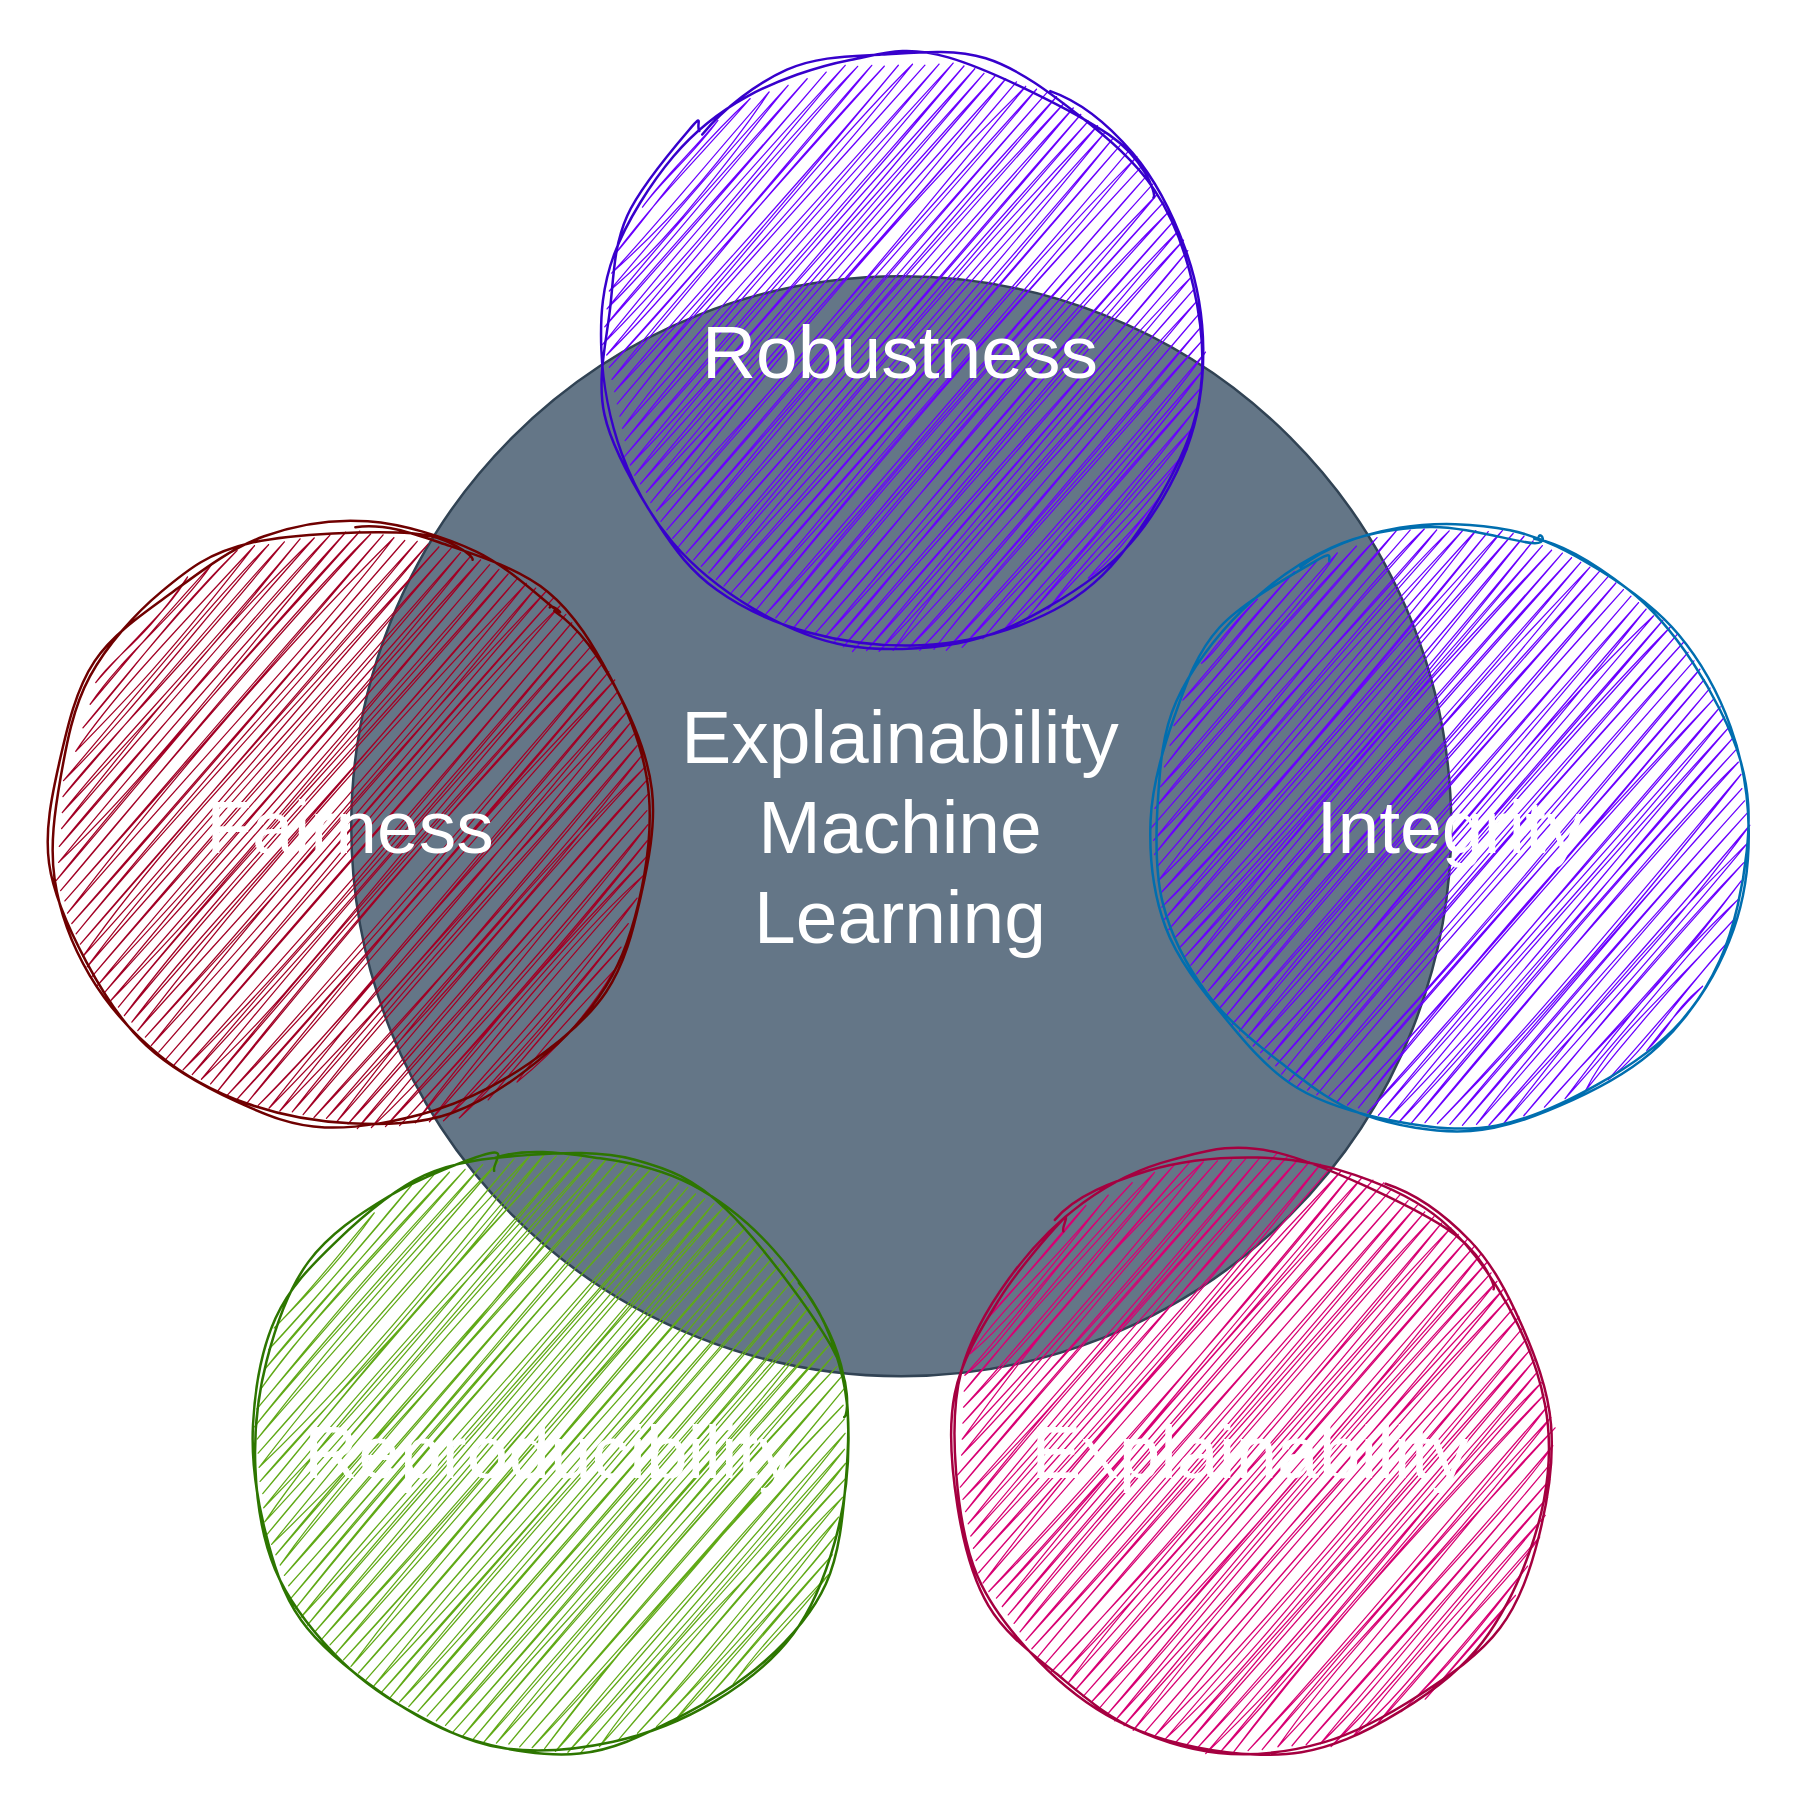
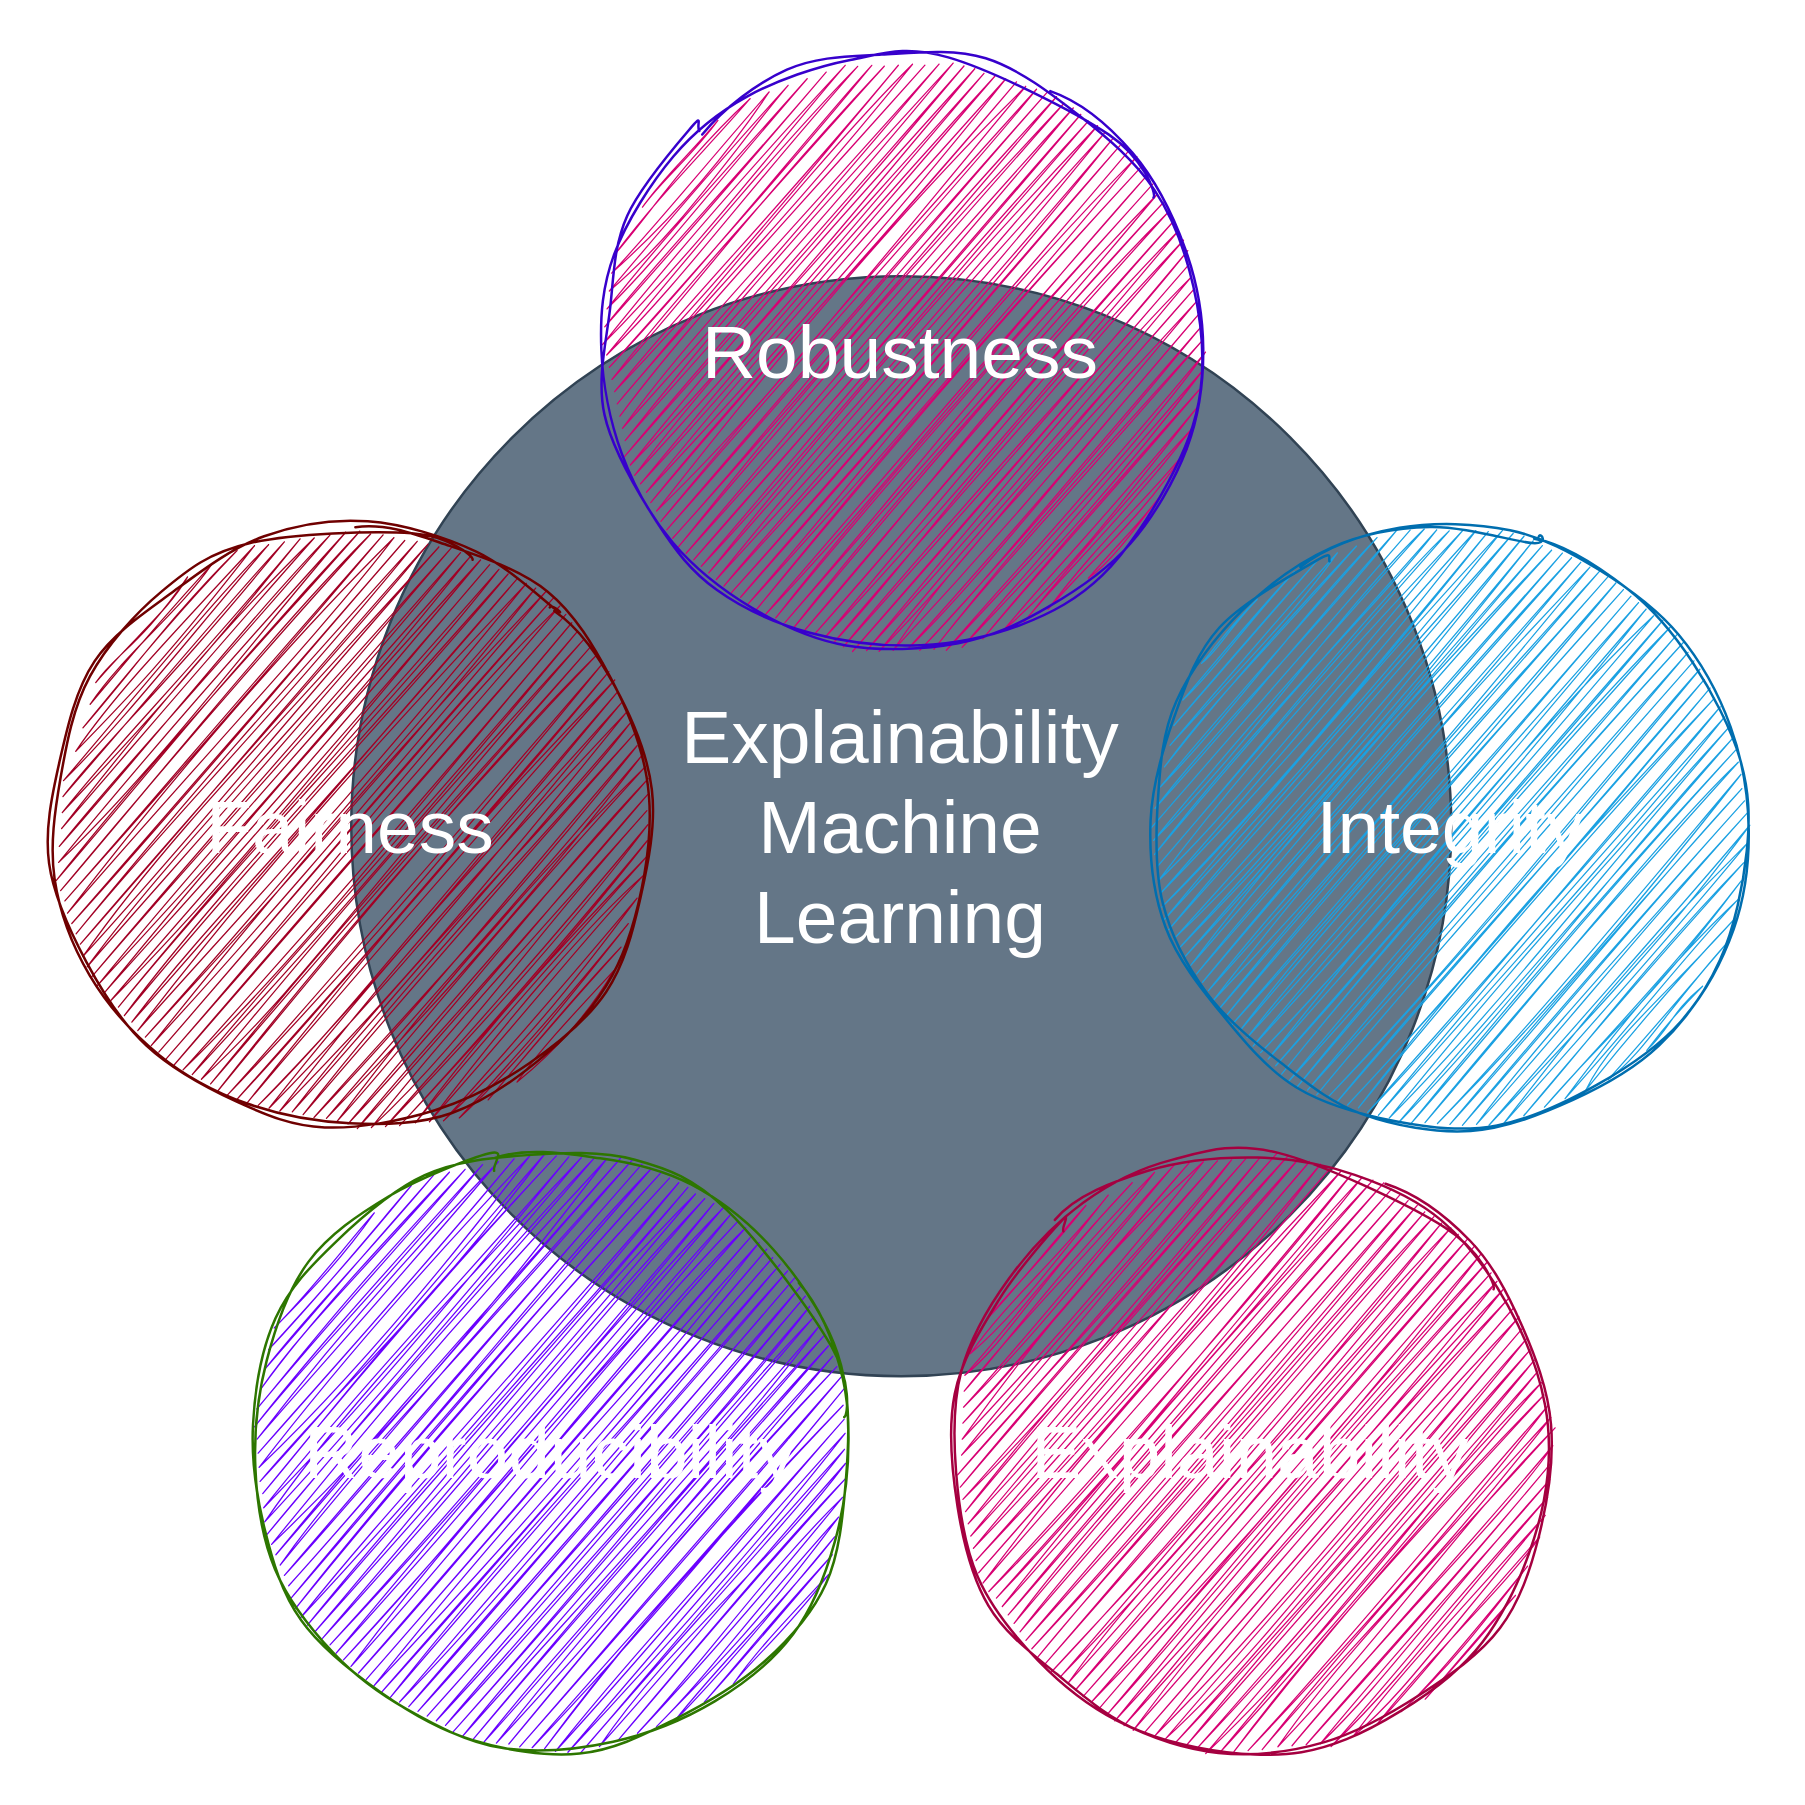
node "Robustness": fillcolor #6a00ff -> #d80073
node "Integrity": fillcolor #6a00ff -> #1ba1e2
node "Reproducibility": fillcolor #60a917 -> #6a00ff
